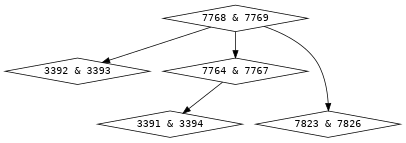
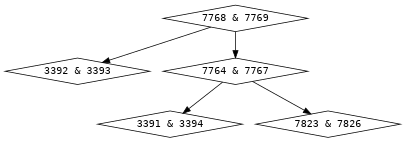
edge "7768 & 7769" -> "7823 & 7826": now "7764 & 7767" -> "7823 & 7826"
